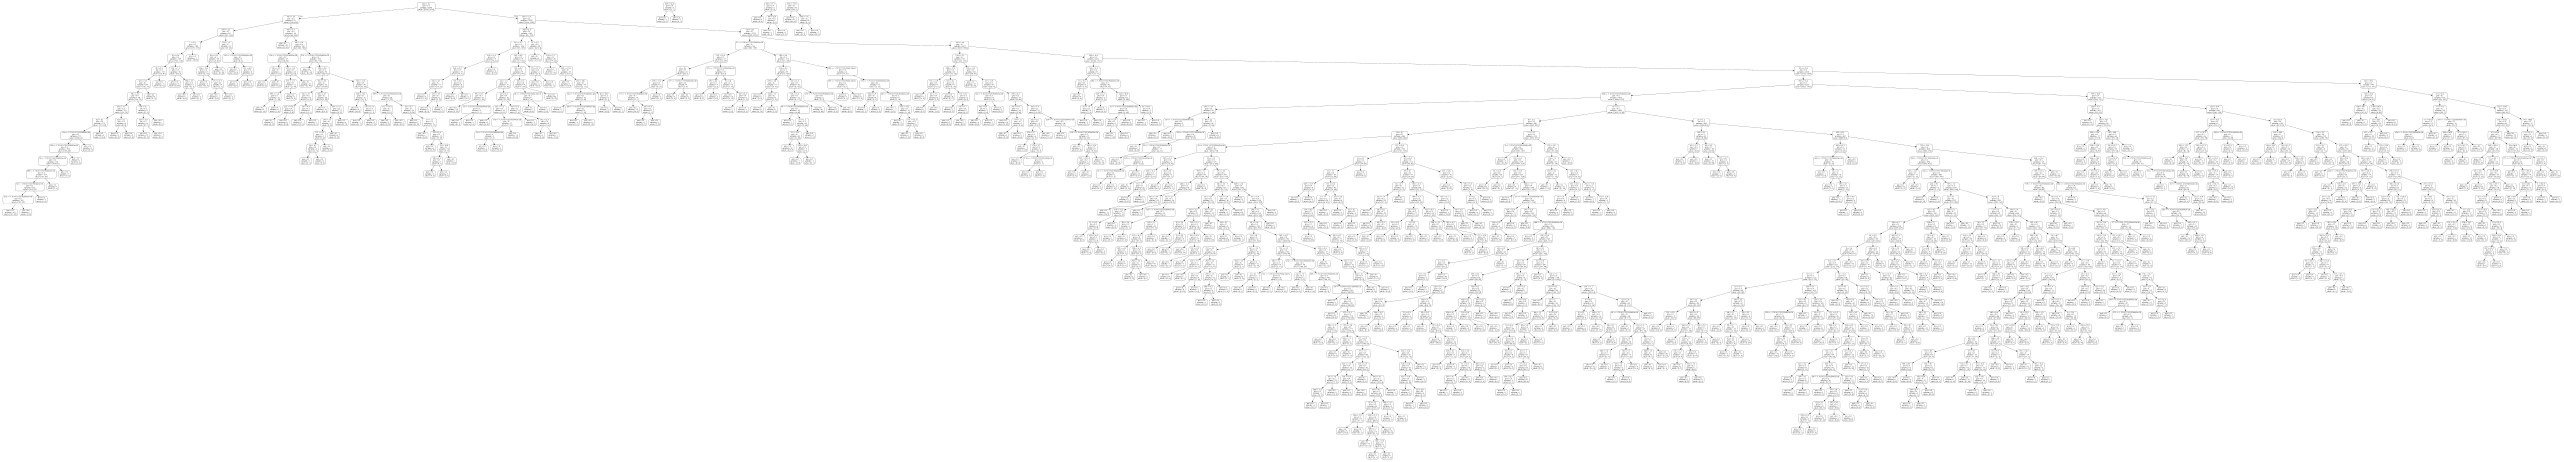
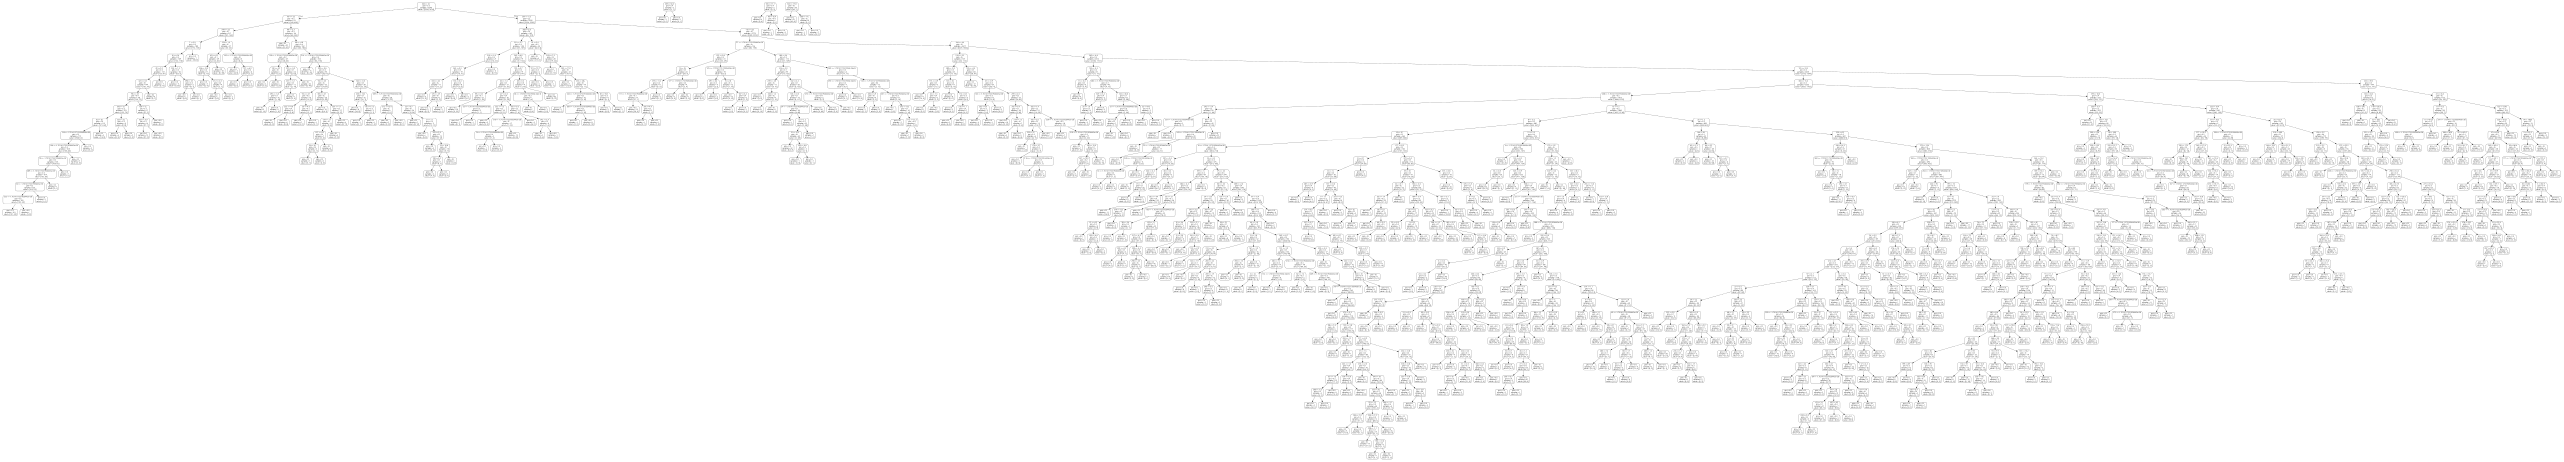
node "203 <= 14.2 gini = 0.3 gini = 30 value = [37, 7]": label "203 <= 14.2 gini = 0.3 gini = 30 value = [37, 7]" -> "203 <= 14.2 gini = 0.3 samples = 30 value = [37, 7]"
